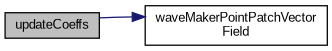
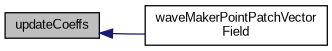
edge "updateCoeffs" -> "waveMakerPointPatchVector Field": reversed
